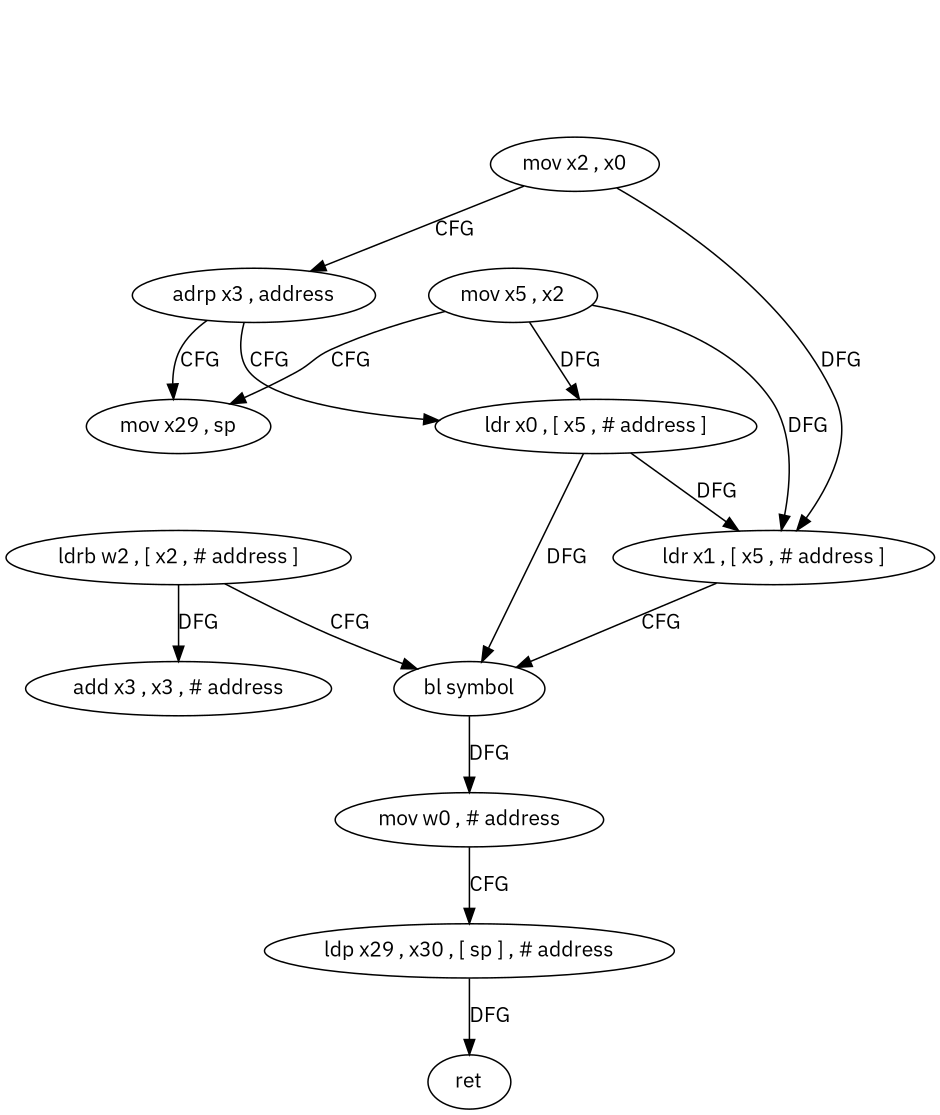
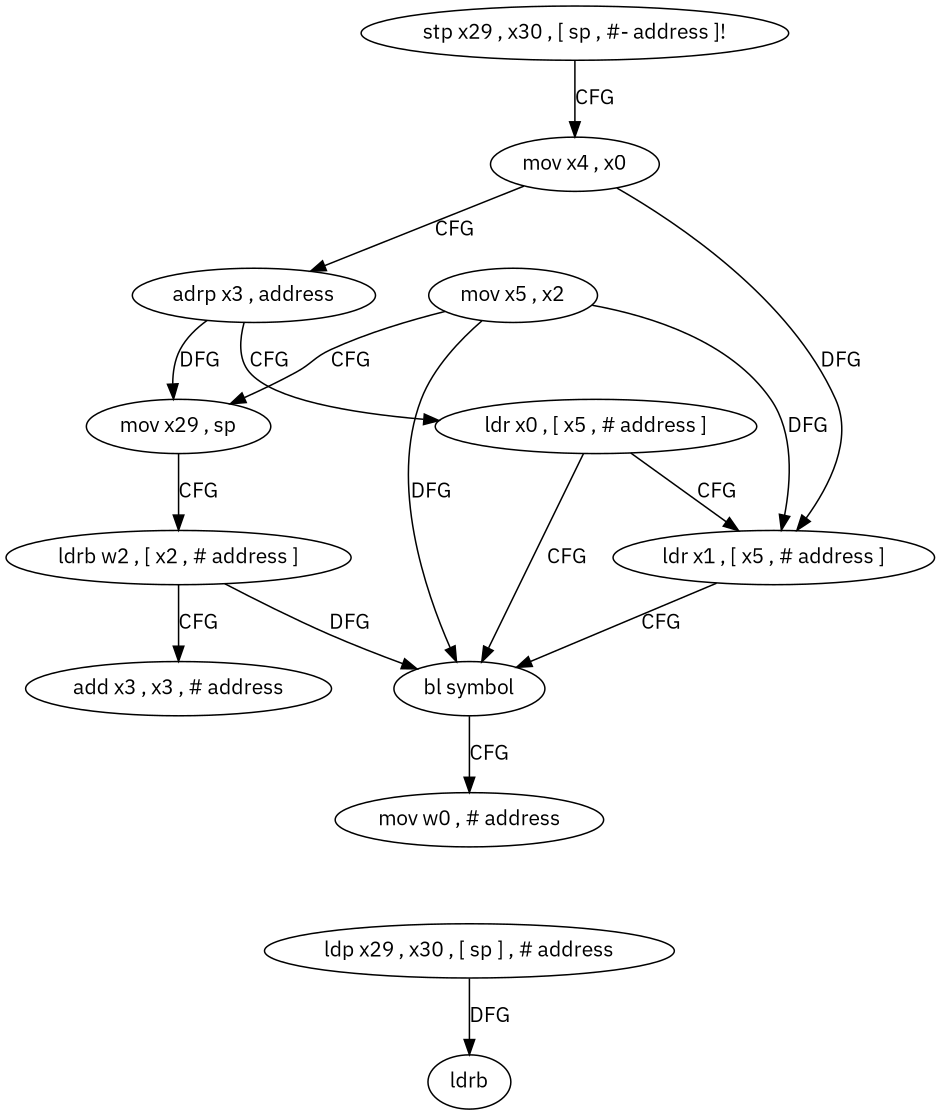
node "stp x29 , x30 , [ sp , #- address ]!": added
node "mov x2 , x0": label "mov x2 , x0" -> "mov x4 , x0"
edge "mov x5 , x2" -> "ldr x0 , [ x5 , # address ]": now "mov x5 , x2" -> "bl symbol"
edge "adrp x3 , address" -> "mov x29 , sp": label "CFG" -> "DFG"
edge "mov x29 , sp" -> "ldrb w2 , [ x2 , # address ]": added, label "CFG"
edge "ldr x0 , [ x5 , # address ]" -> "ldr x1 , [ x5 , # address ]": label "DFG" -> "CFG"
edge "ldr x0 , [ x5 , # address ]" -> "bl symbol": label "DFG" -> "CFG"
edge "ldrb w2 , [ x2 , # address ]" -> "add x3 , x3 , # address": label "DFG" -> "CFG"
edge "ldrb w2 , [ x2 , # address ]" -> "bl symbol": label "CFG" -> "DFG"
edge "bl symbol" -> "mov w0 , # address": label "DFG" -> "CFG"
edge "mov w0 , # address" -> "ldp x29 , x30 , [ sp ] , # address": removed, label "CFG"
node "ret": label "ret" -> "ldrb"
